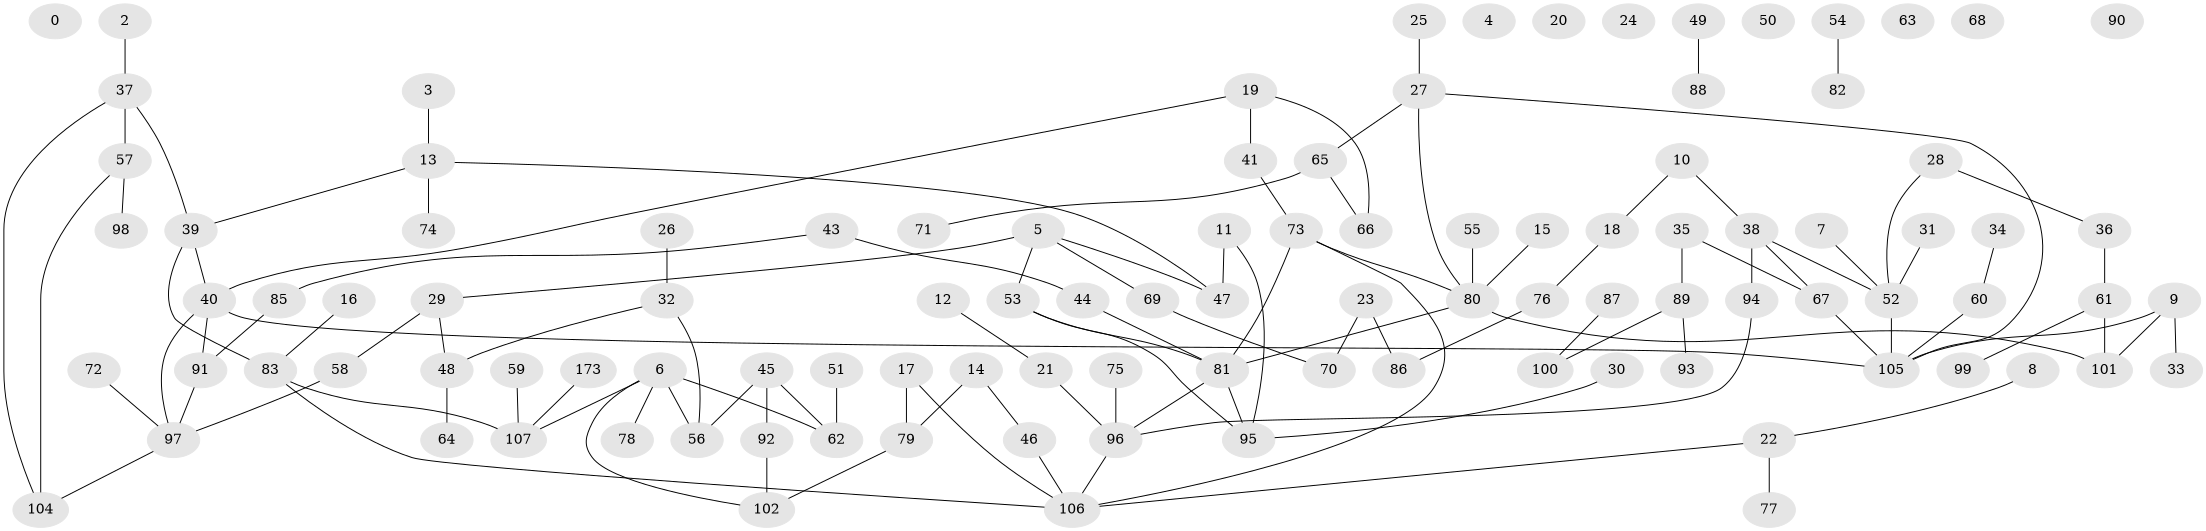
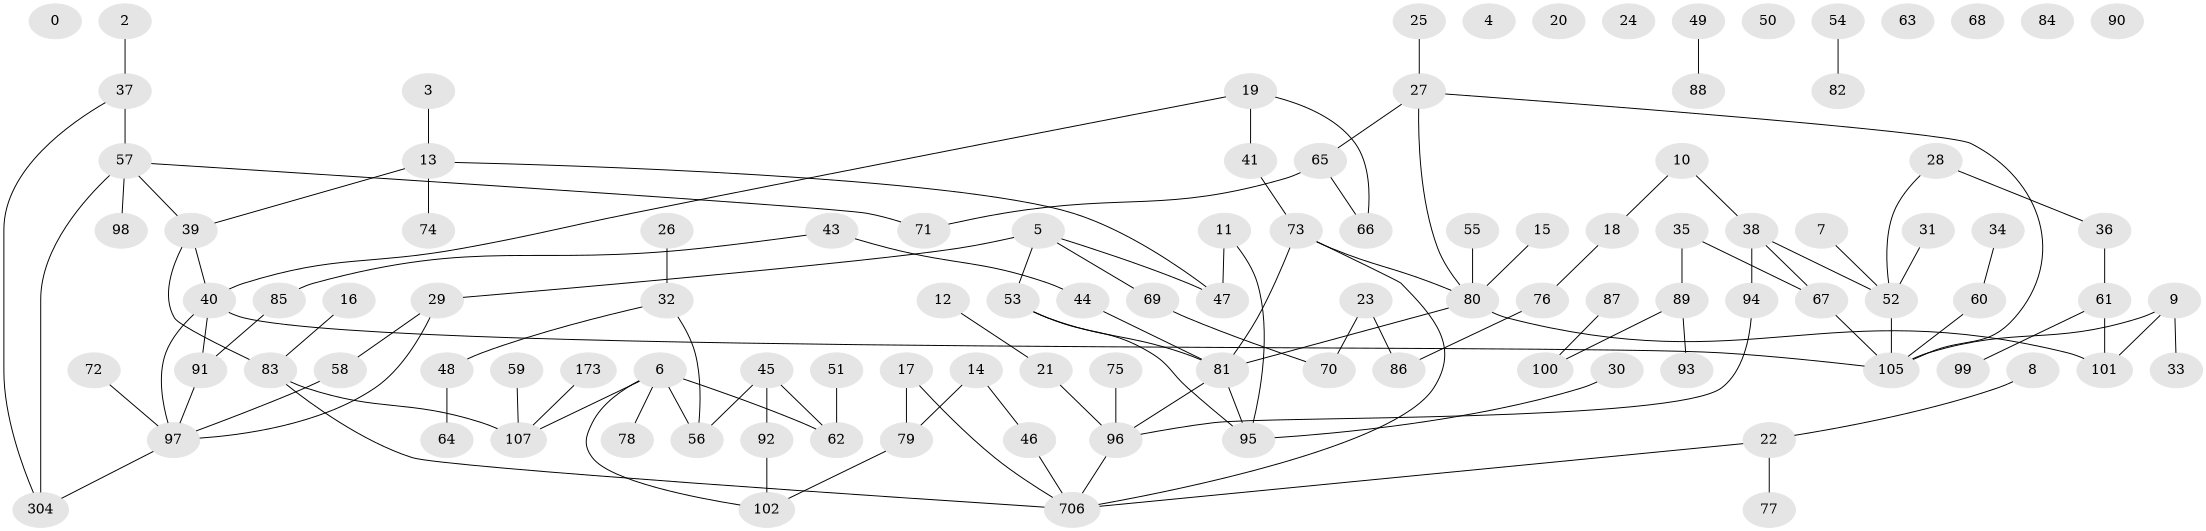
node "84": added
edge "37" -- "39": now "57" -- "39"
edge "57" -- "71": added
edge "29" -- "48": now "29" -- "97"
node "104": label "104" -> "304"
node "106": label "106" -> "706"
